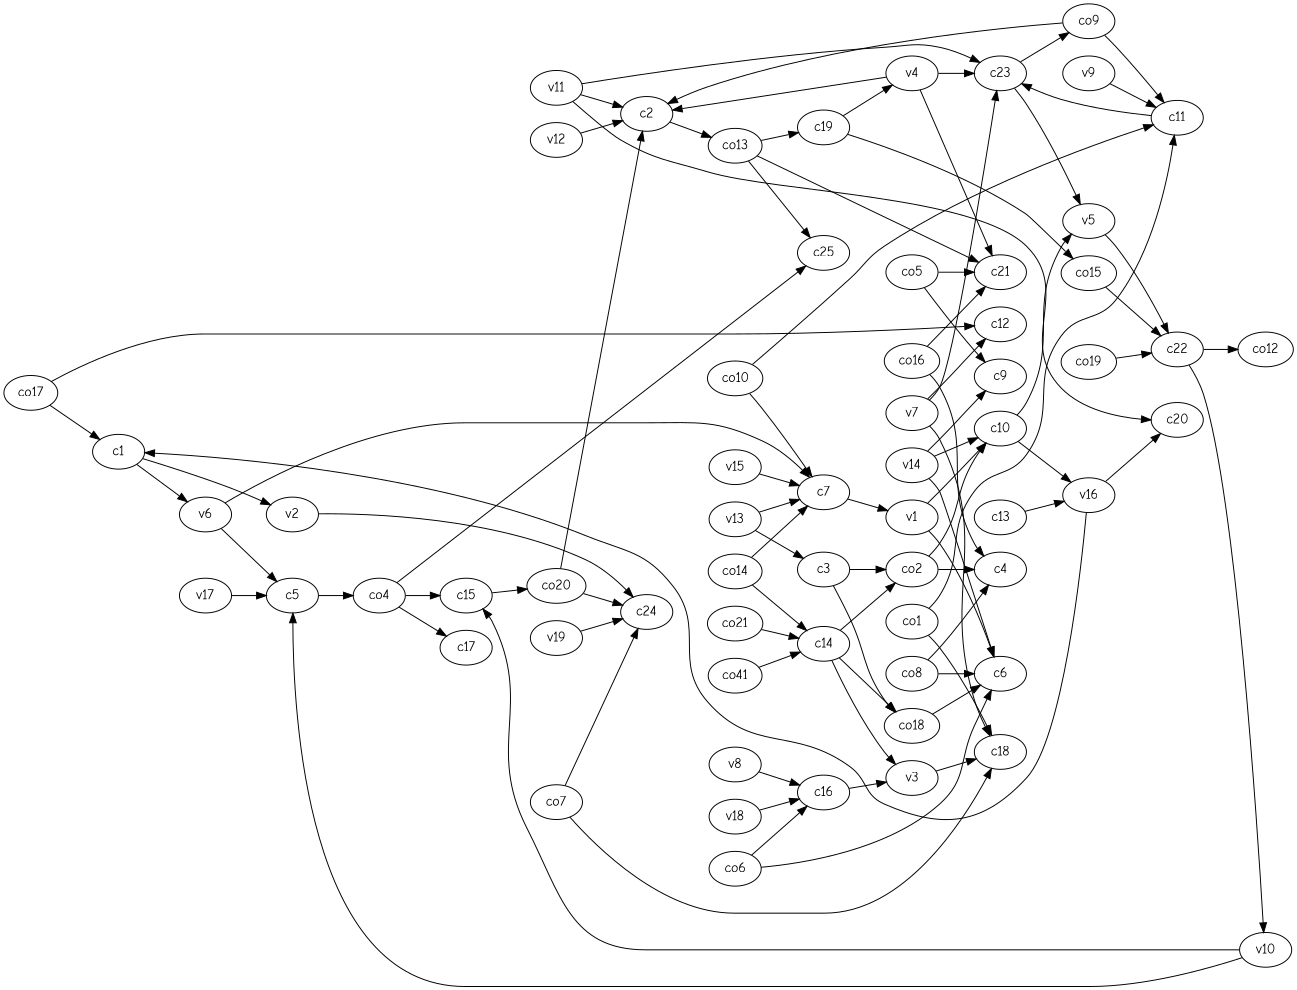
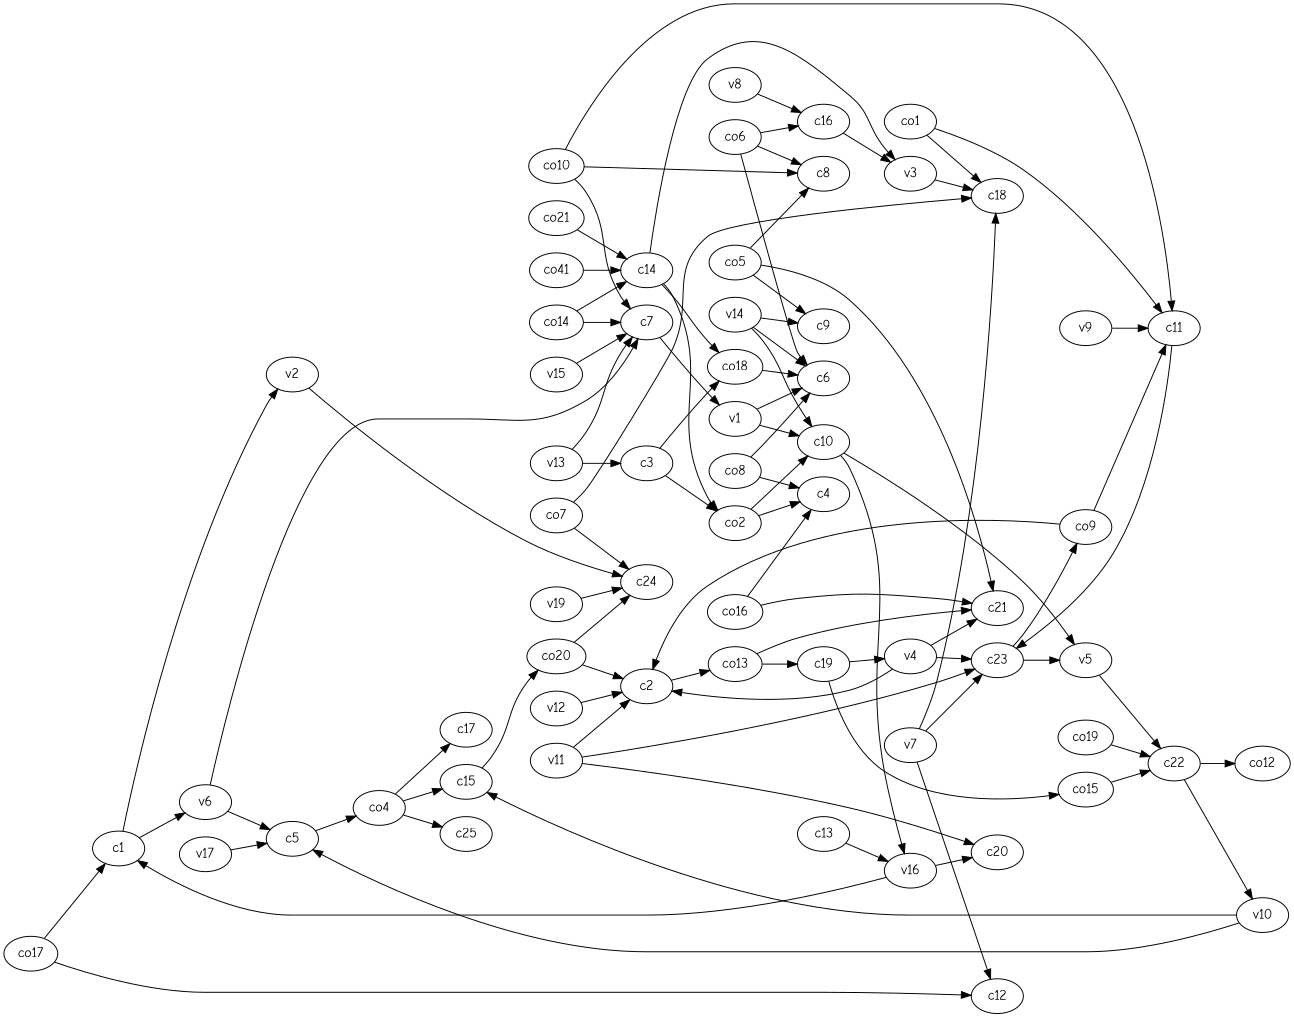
node "c8": added
edge "co13" -> "c25": removed
node "v18": removed
